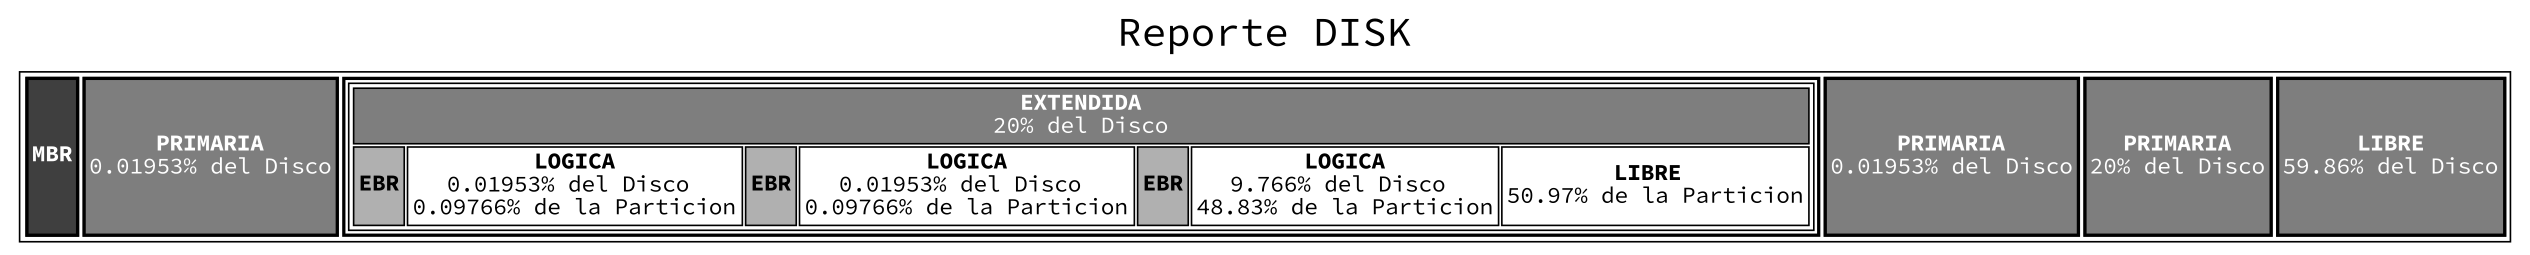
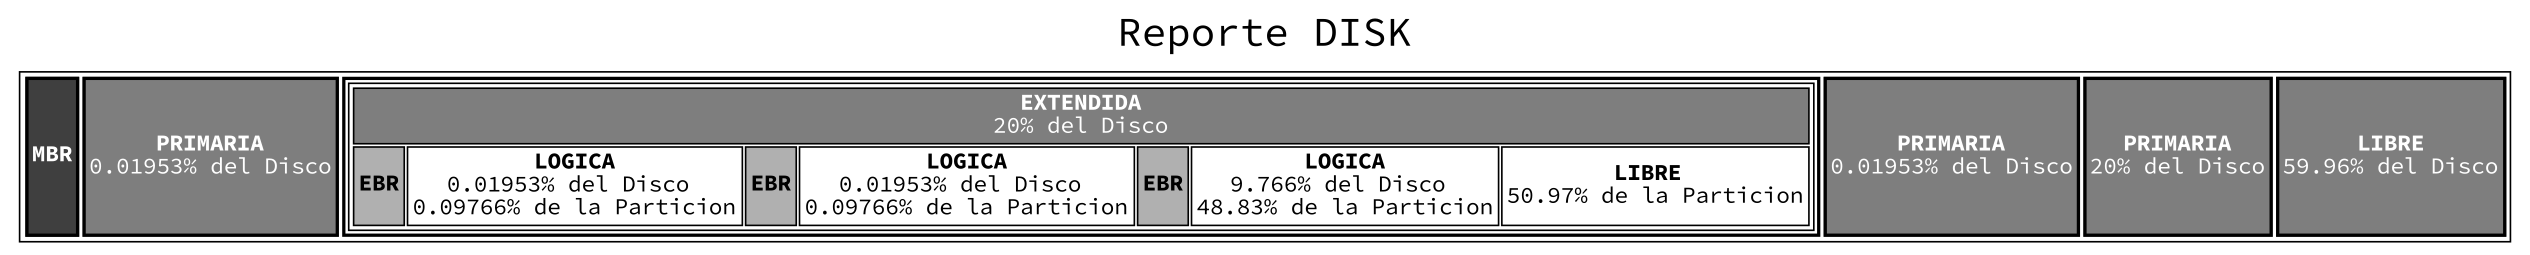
node "MBR": text "59.86% del Disco" -> "59.96% del Disco"
